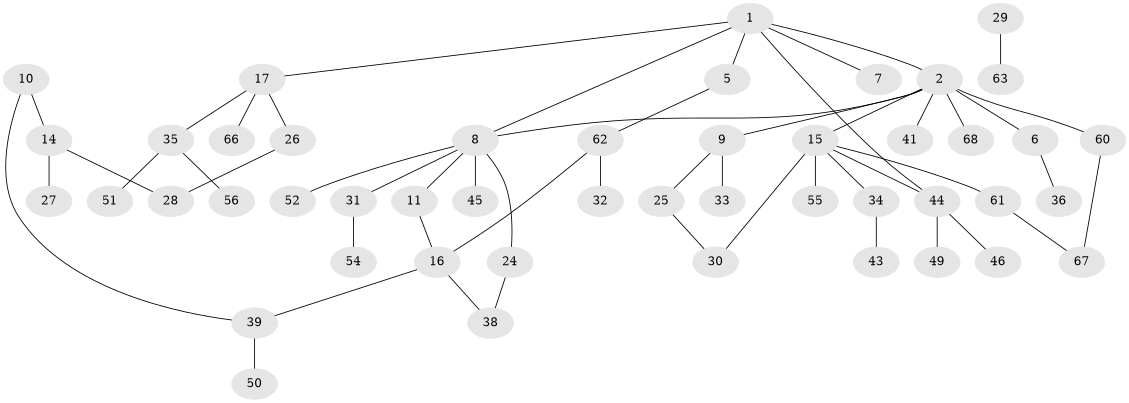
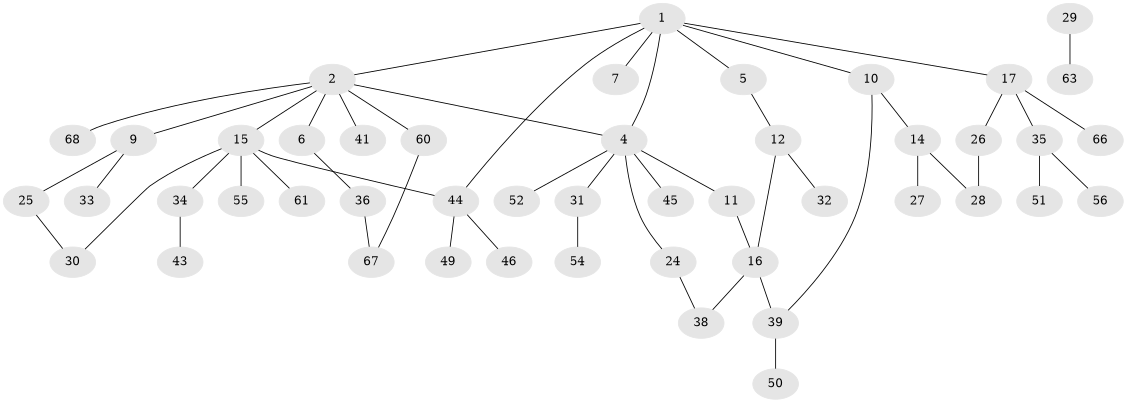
edge "1" -- "10": added
node "8": label "8" -> "4"
node "62": label "62" -> "12"
edge "61" -- "67": now "36" -- "67"
